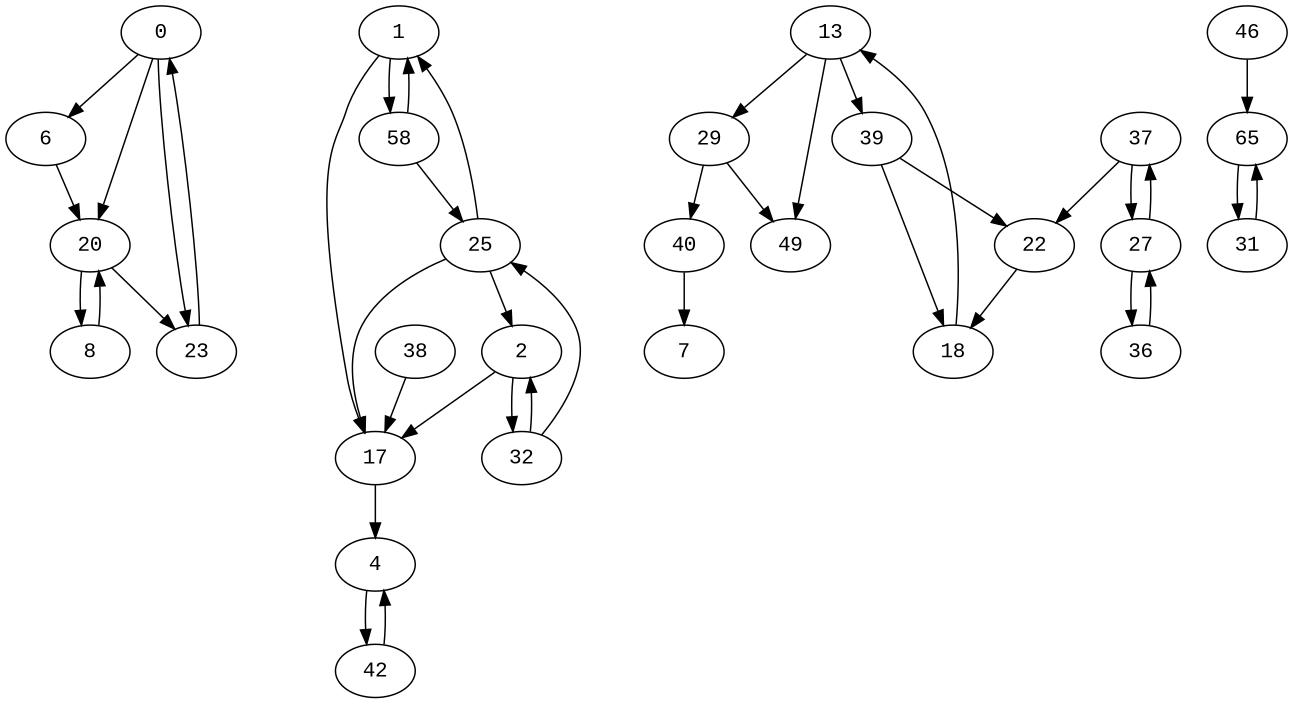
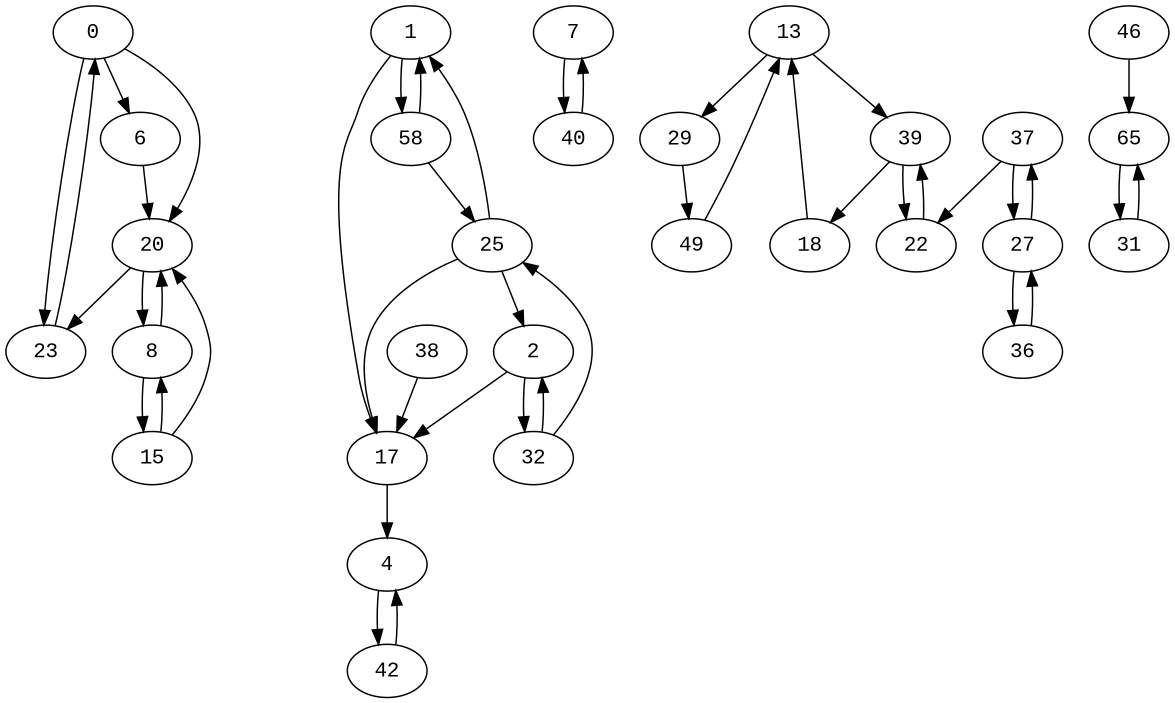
edge "13" -> "49": reversed
edge "29" -> "40": now "7" -> "40"
edge "22" -> "18": now "22" -> "39"
node "15": added
